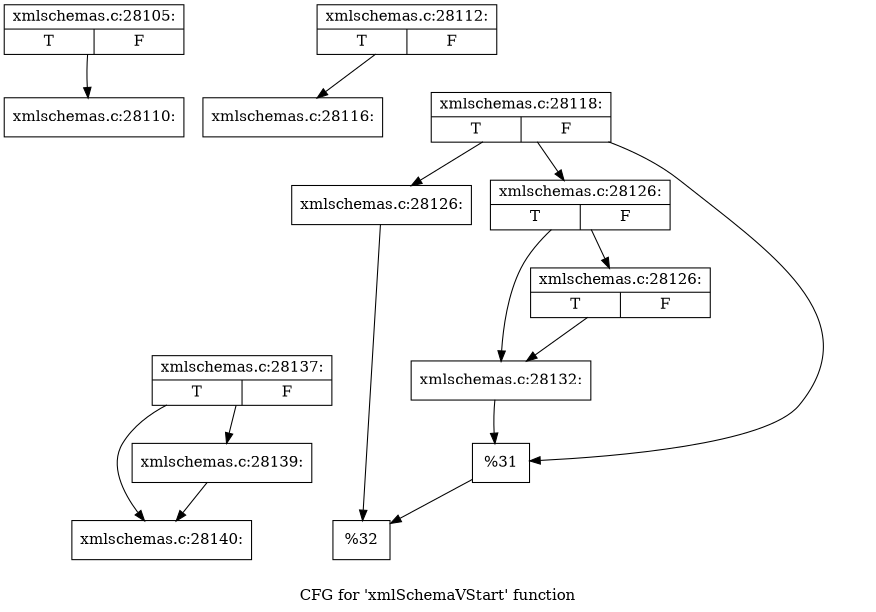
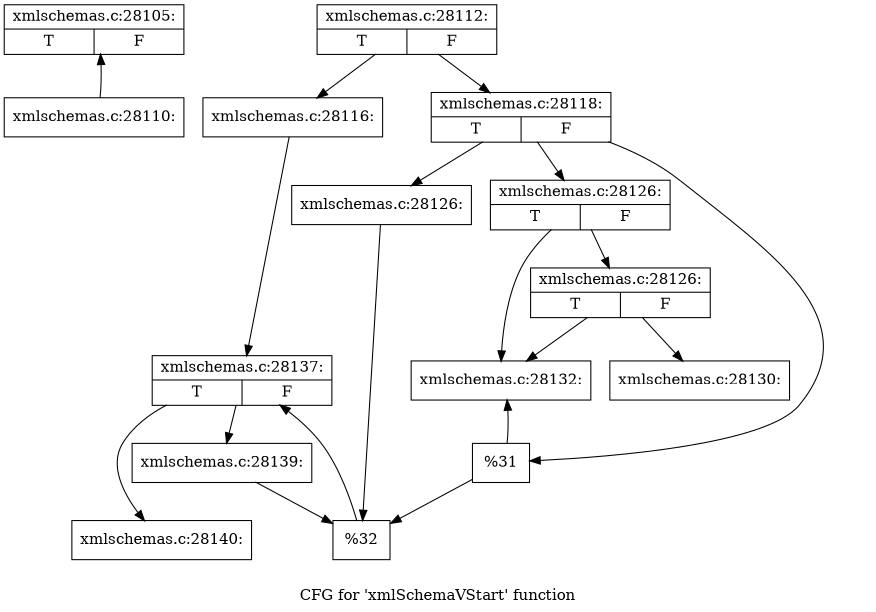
edge "xmlschemas.c:28112:" -> "xmlschemas.c:28118:": added
edge "xmlschemas.c:28105:" -> "xmlschemas.c:28110:": reversed
edge "xmlschemas.c:28116:" -> "xmlschemas.c:28137:": added
node "xmlschemas.c:28130:": added
edge "xmlschemas.c:28132:" -> "%31": reversed
edge "%32" -> "xmlschemas.c:28137:": added
edge "xmlschemas.c:28139:" -> "xmlschemas.c:28140:": now "xmlschemas.c:28139:" -> "%32"
